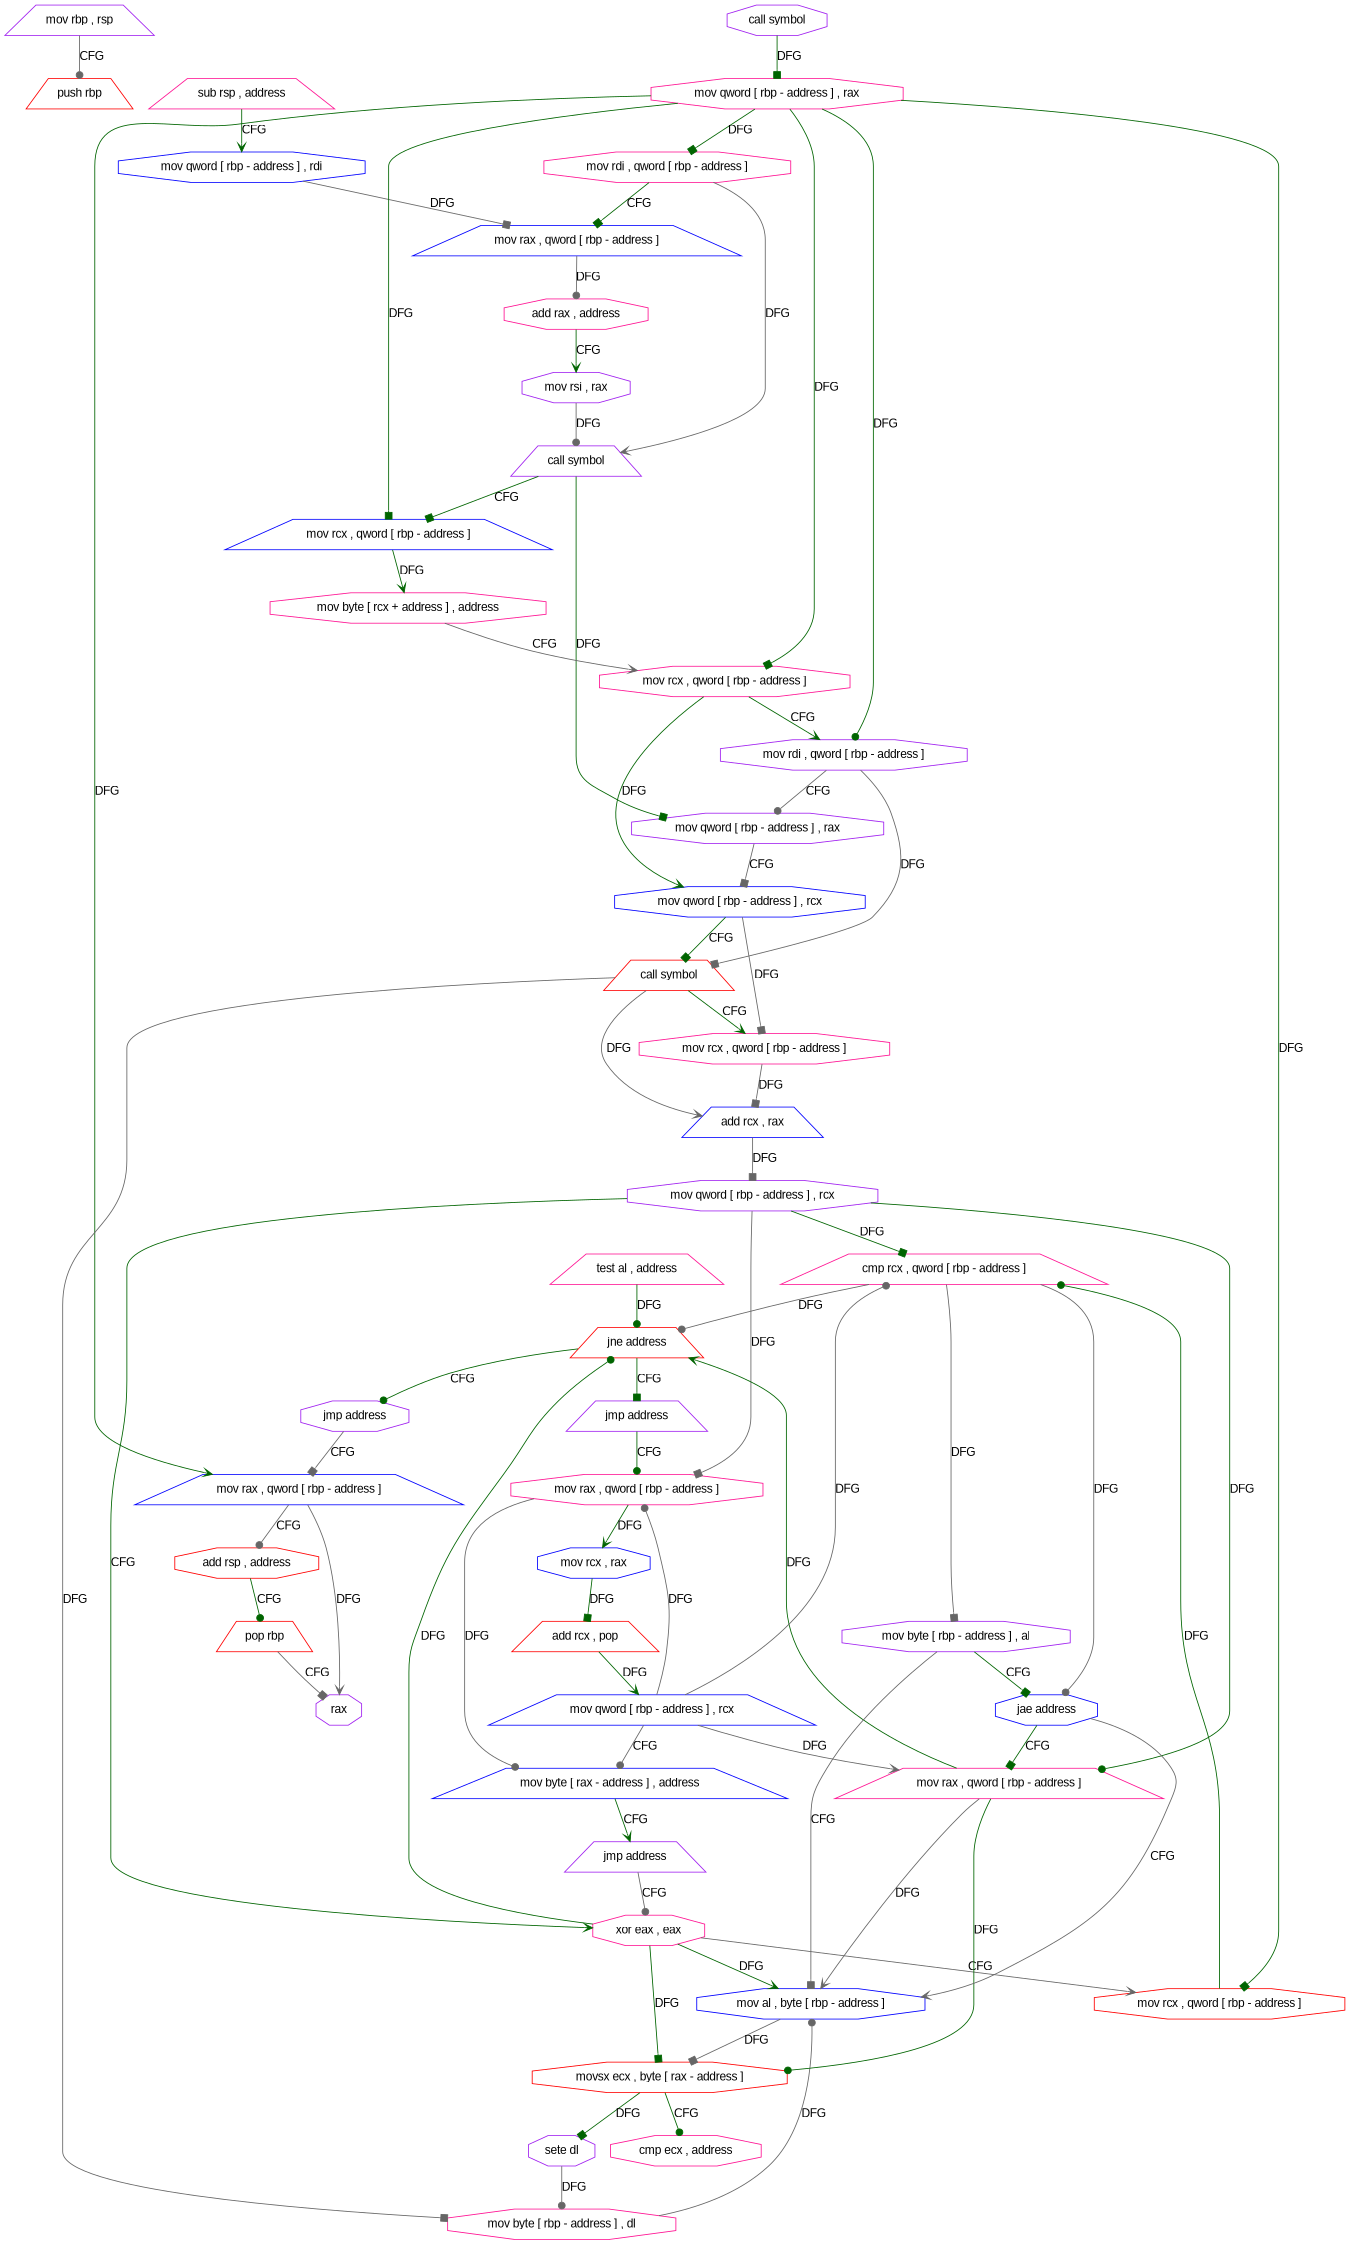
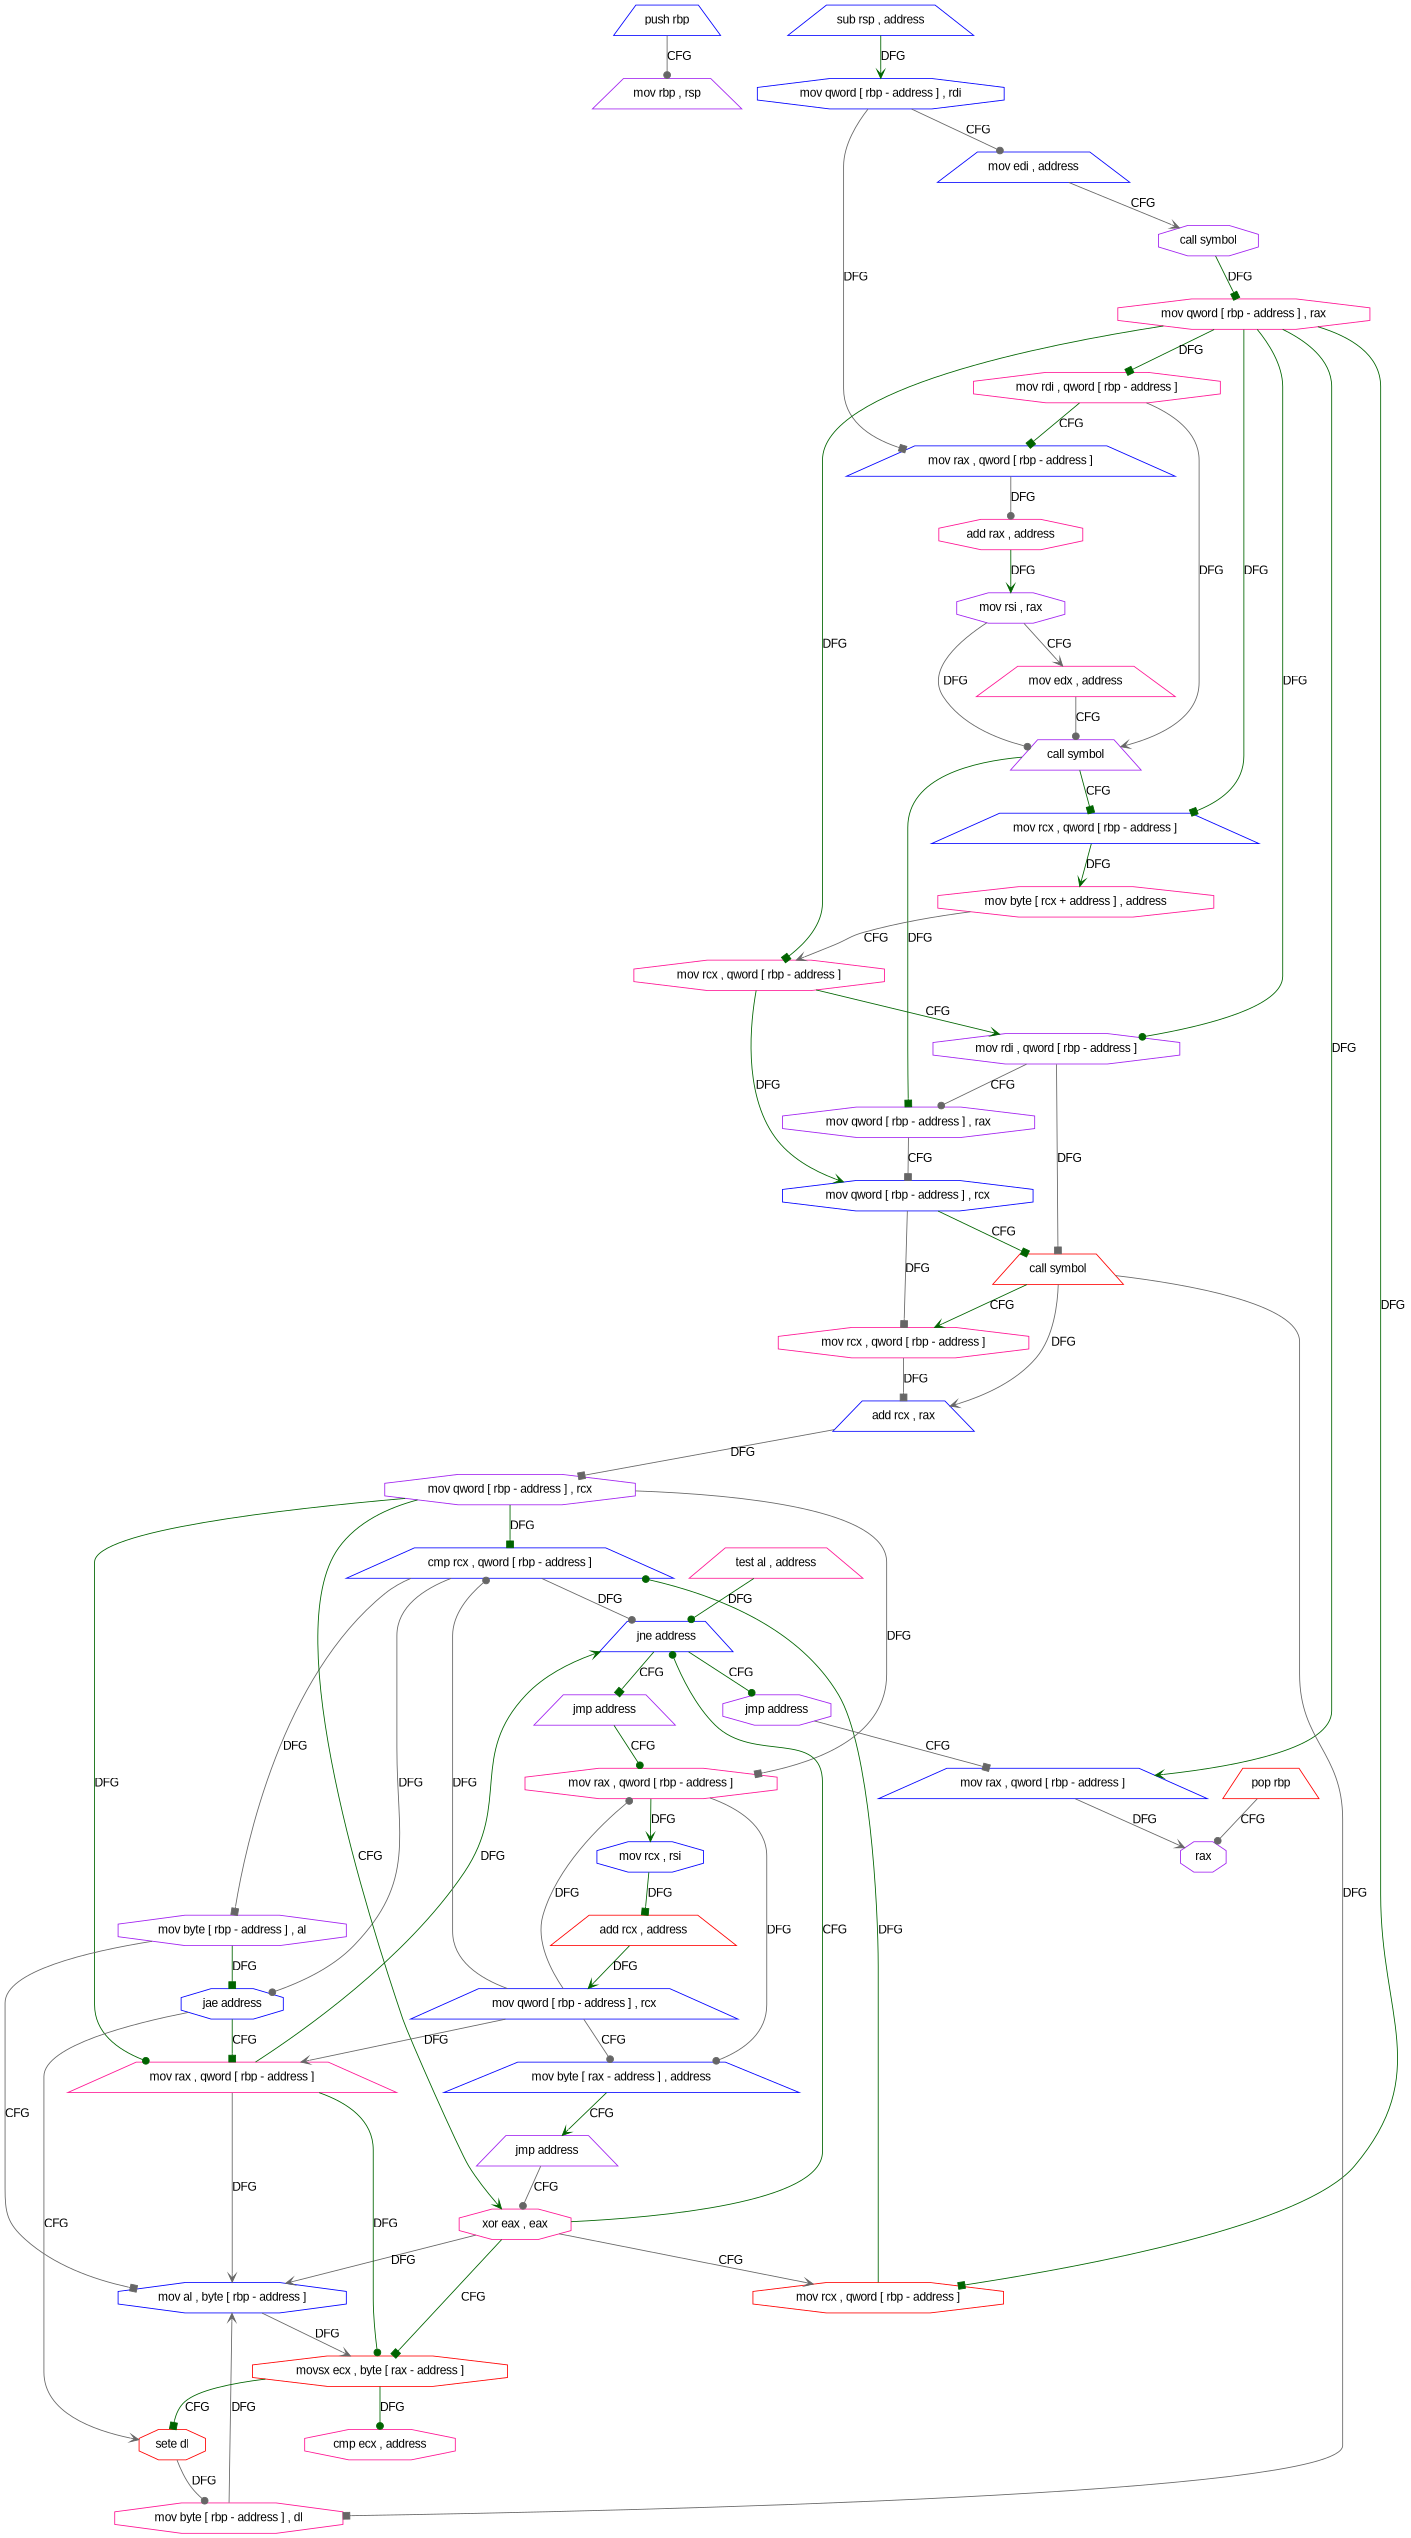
edge "mov rbp , rsp" -> "push rbp": reversed
node "push rbp": color red -> blue
node "sub rsp , address": color deeppink -> blue
edge "sub rsp , address" -> "mov qword [ rbp - address ] , rdi": label "CFG" -> "DFG"
node "mov edi , address": added
edge "add rax , address" -> "mov rsi , rax": label "CFG" -> "DFG"
node "mov edx , address": added
node "cmp rcx , qword [ rbp - address ]": color deeppink -> blue
node "jne address": color red -> blue
node "add rsp , address": removed
node "mov rcx , rax": label "mov rcx , rax" -> "mov rcx , rsi"
edge "xor eax , eax" -> "jne address": label "DFG" -> "CFG"
node "add rcx , pop": label "add rcx , pop" -> "add rcx , address"
edge "pop rbp" -> "rax": arrowhead box -> dot
edge "mov byte [ rbp - address ] , al" -> "jae address": label "CFG" -> "DFG"
edge "jae address" -> "mov al , byte [ rbp - address ]": now "jae address" -> "sete dl"
edge "xor eax , eax" -> "mov al , byte [ rbp - address ]": color darkgreen -> gray40
edge "xor eax , eax" -> "movsx ecx , byte [ rax - address ]": label "DFG" -> "CFG"
edge "mov al , byte [ rbp - address ]" -> "movsx ecx , byte [ rax - address ]": arrowhead box -> vee
edge "movsx ecx , byte [ rax - address ]" -> "sete dl": label "DFG" -> "CFG"
edge "movsx ecx , byte [ rax - address ]" -> "cmp ecx , address": label "CFG" -> "DFG"
node "sete dl": color purple -> red
edge "mov byte [ rbp - address ] , dl" -> "mov al , byte [ rbp - address ]": arrowhead dot -> vee
